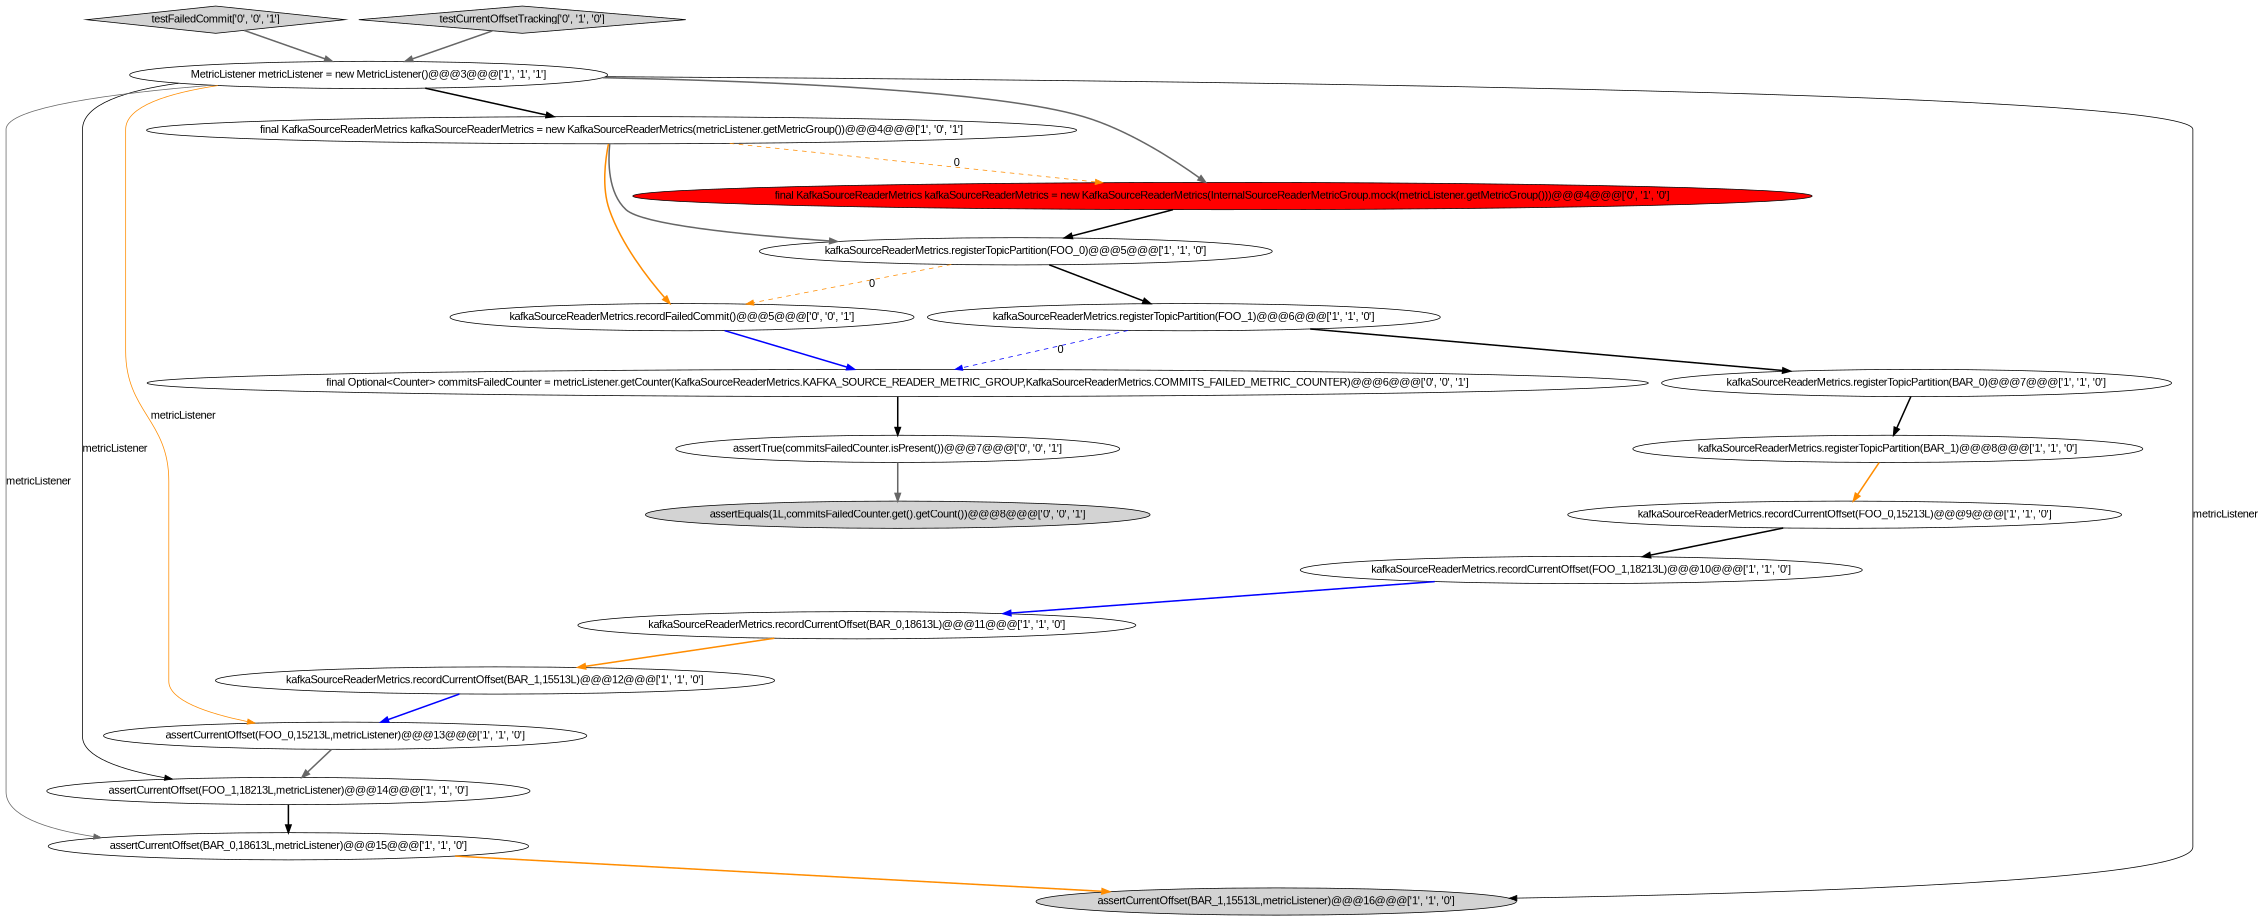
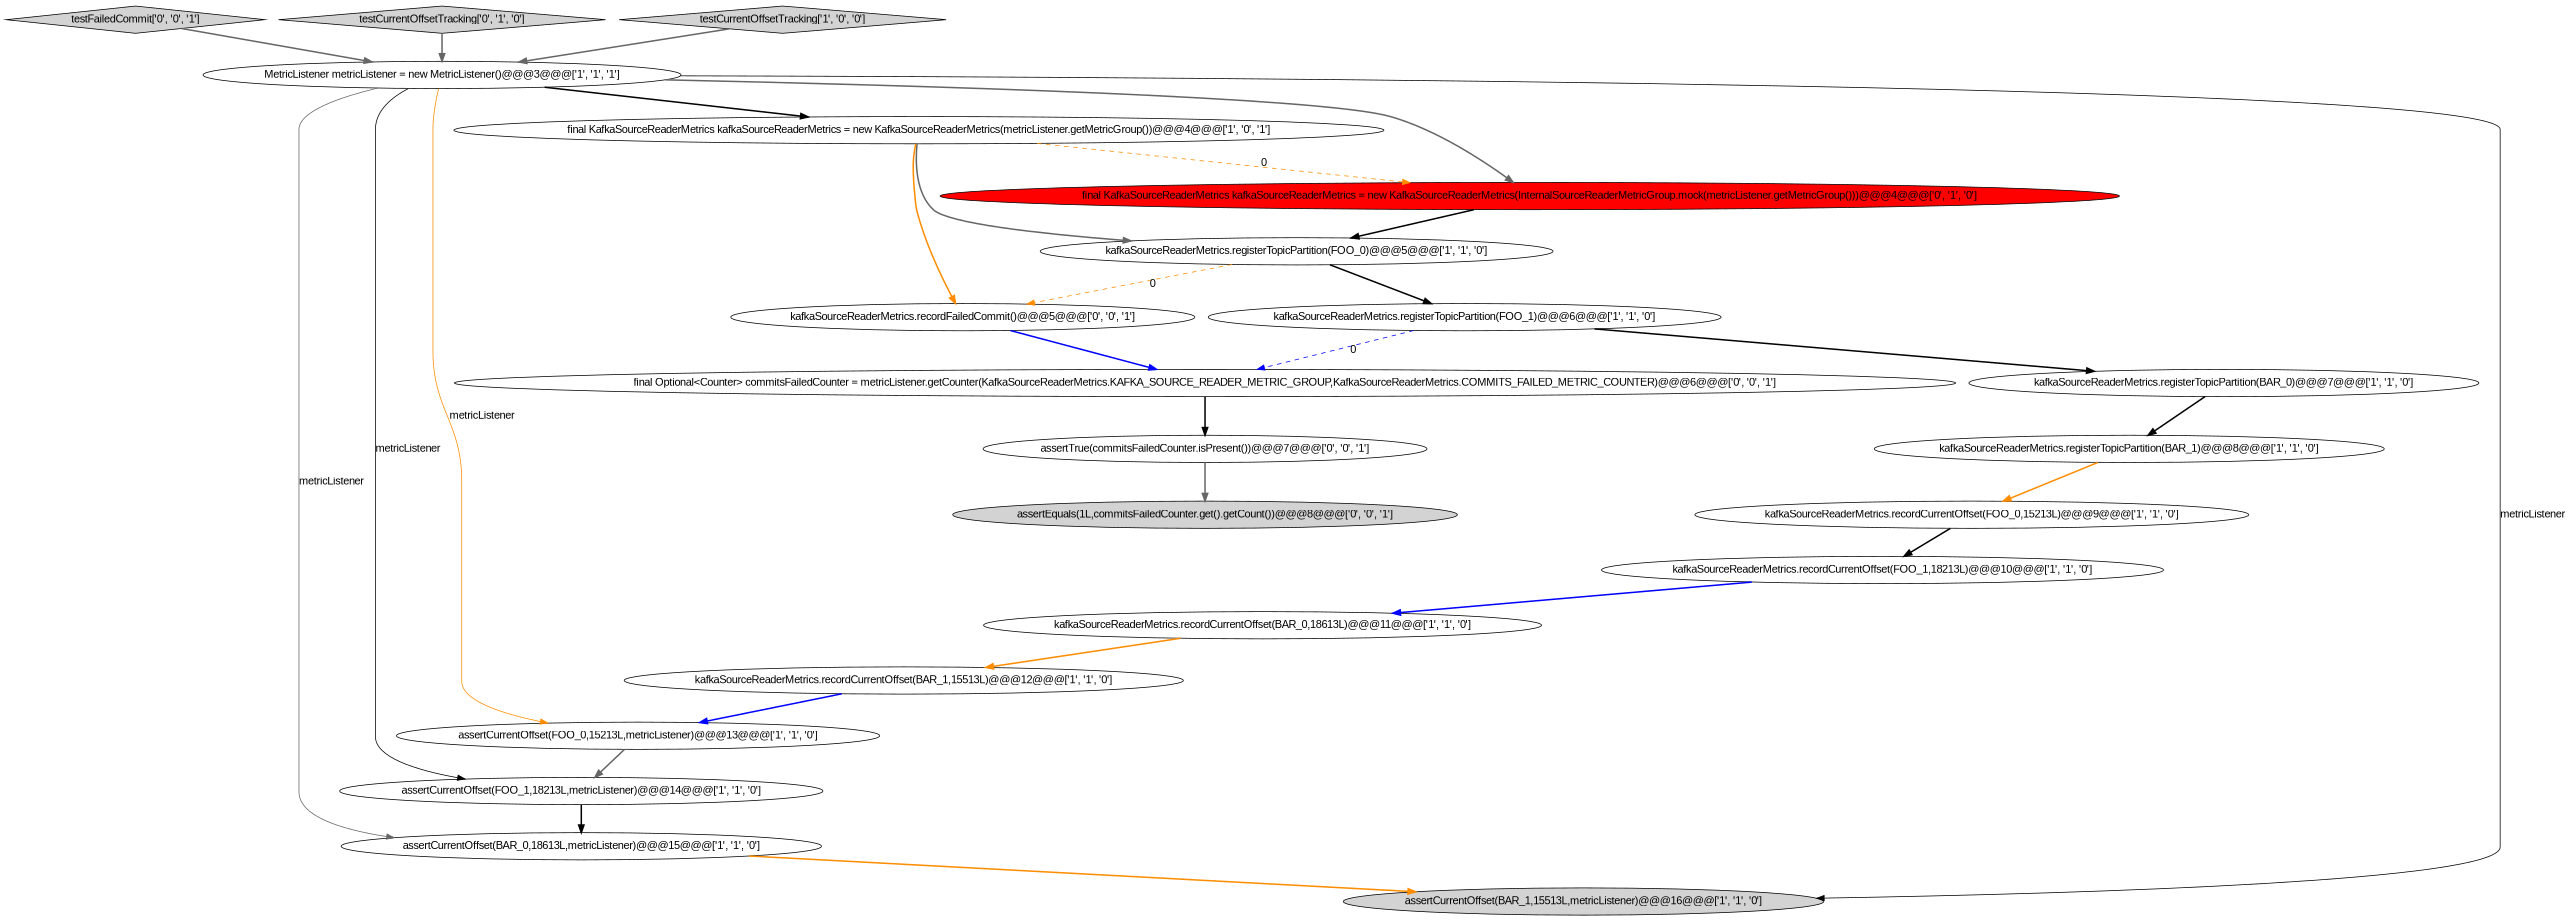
node "testCurrentOffsetTracking['1', '0', '0']": added
